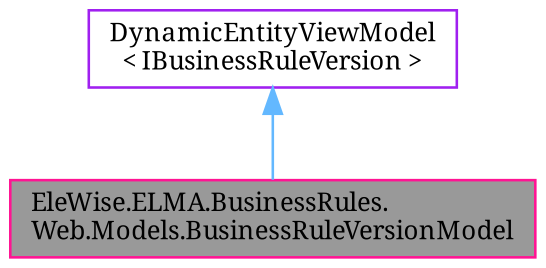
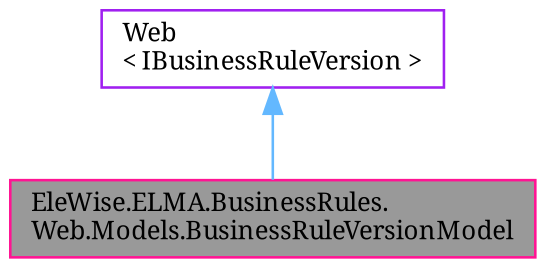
node "DynamicEntityViewModel < IBusinessRuleVersion >": label "DynamicEntityViewModel < IBusinessRuleVersion >" -> "Web < IBusinessRuleVersion >"
